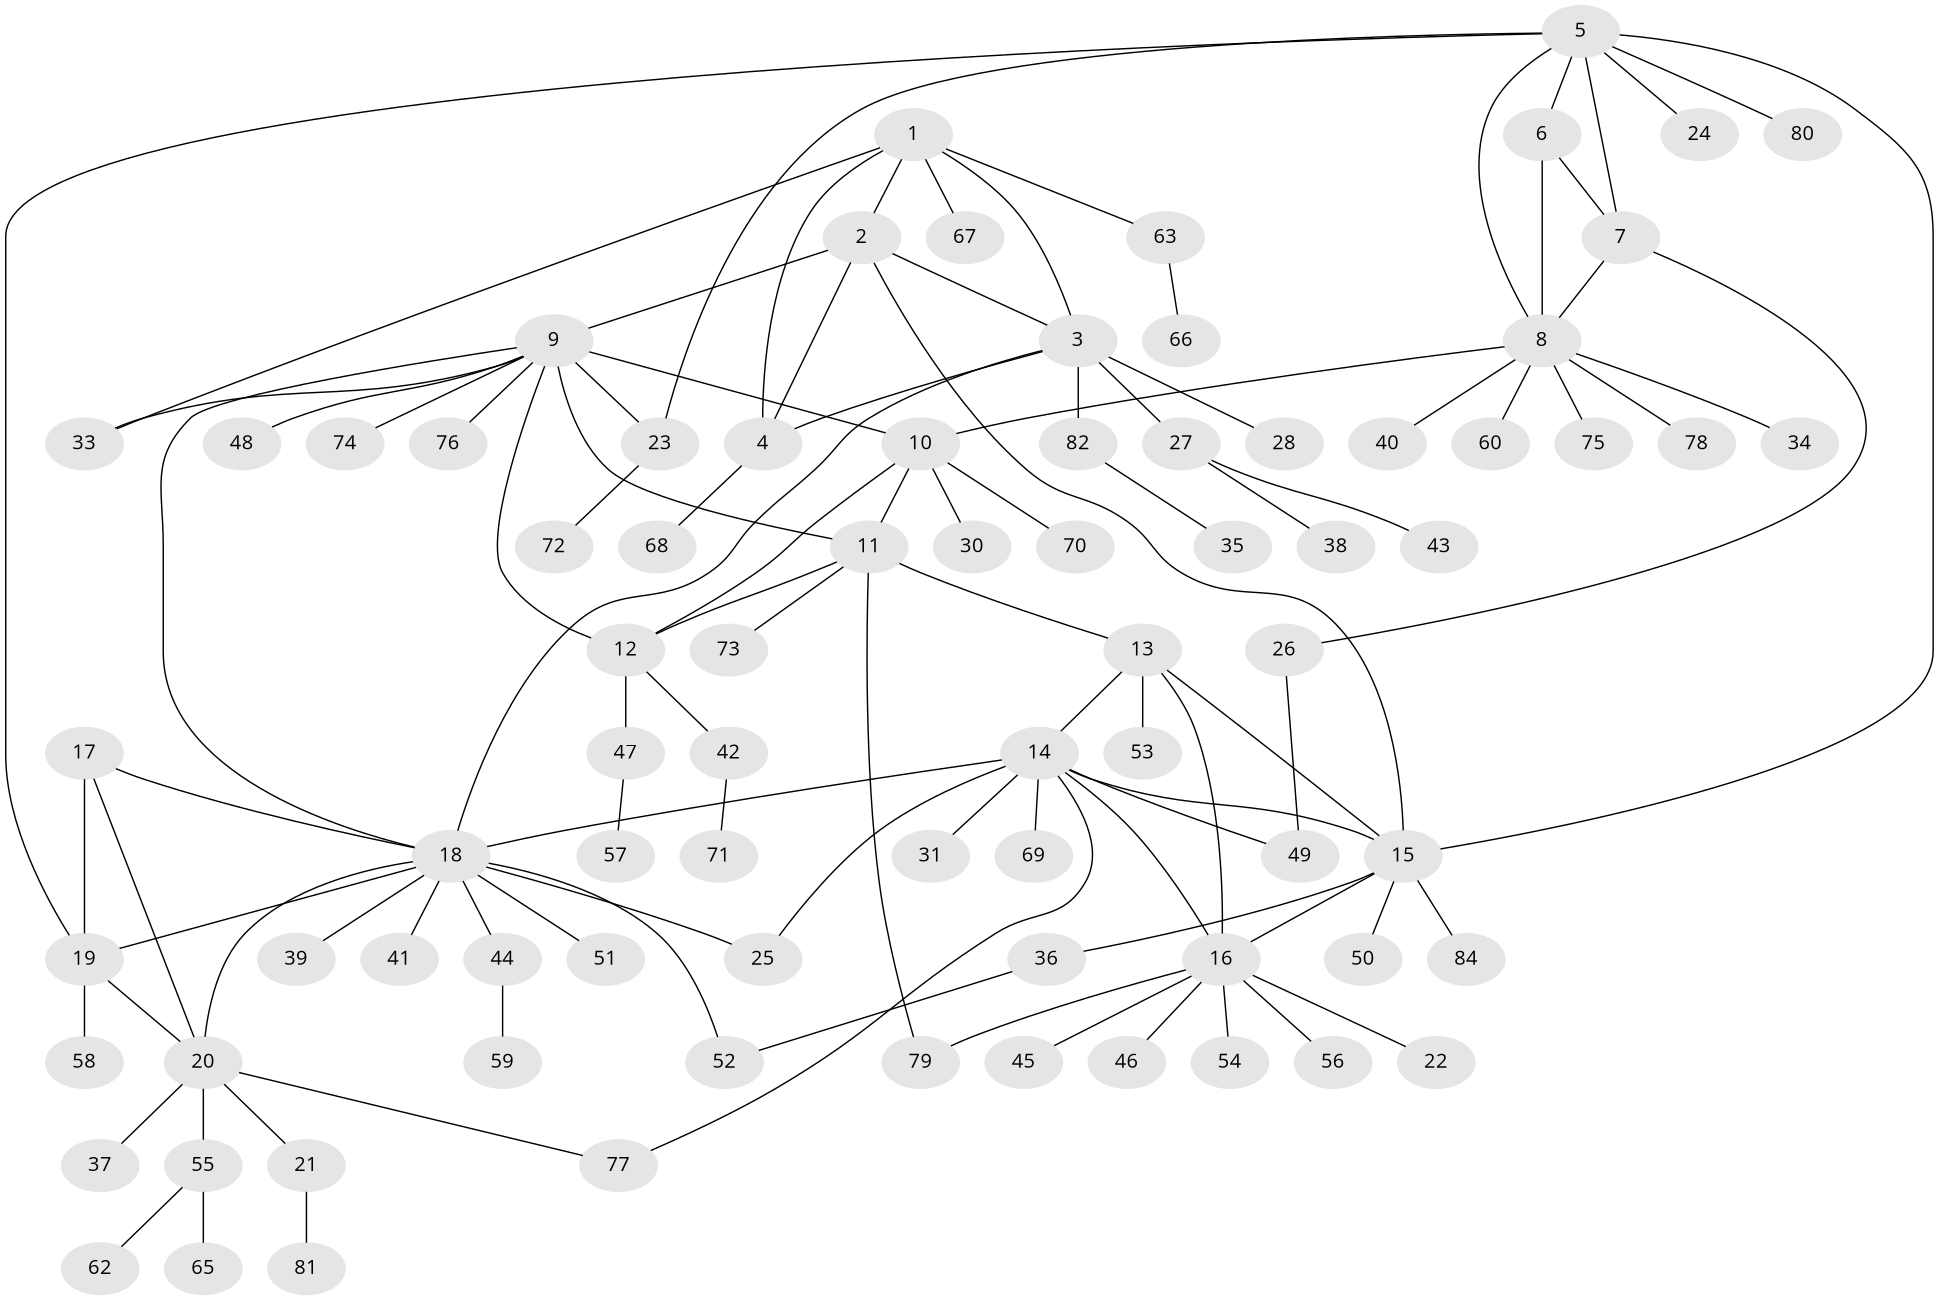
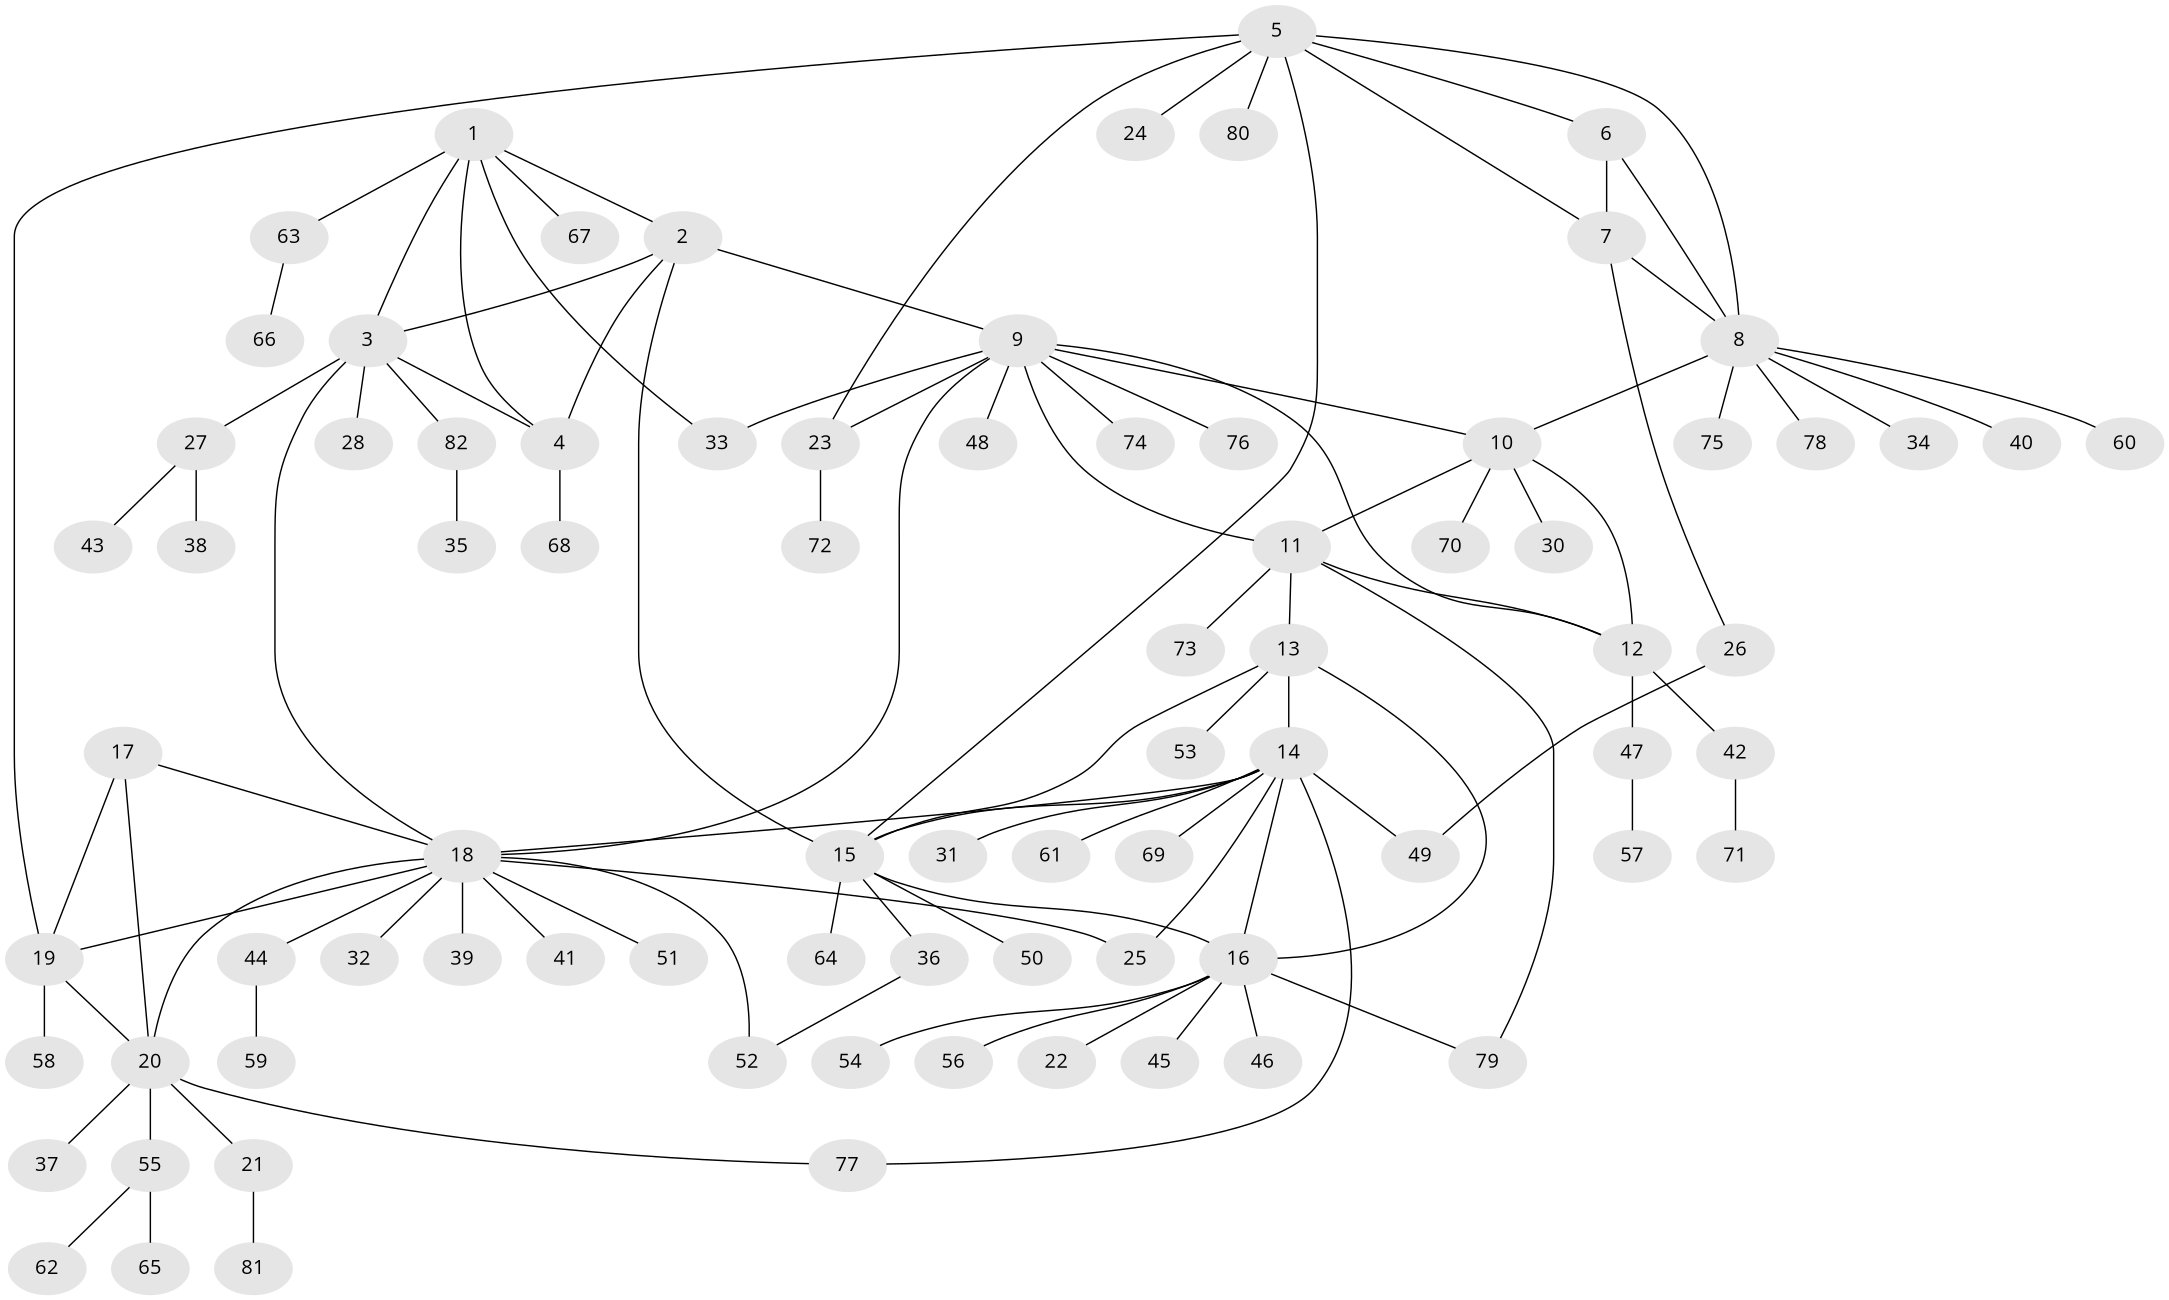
node "61": added
node "32": added
node "84": label "84" -> "64"
